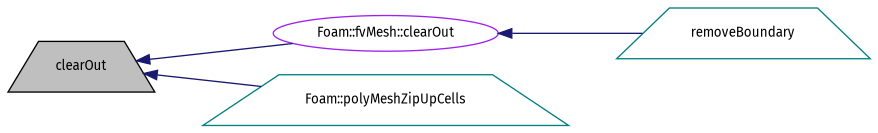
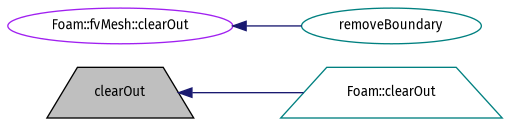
node "removeBoundary": shape trapezium -> ellipse
edge "Foam::fvMesh::clearOut" -> "clearOut": removed
node "Foam::polyMeshZipUpCells": label "Foam::polyMeshZipUpCells" -> "Foam::clearOut"
